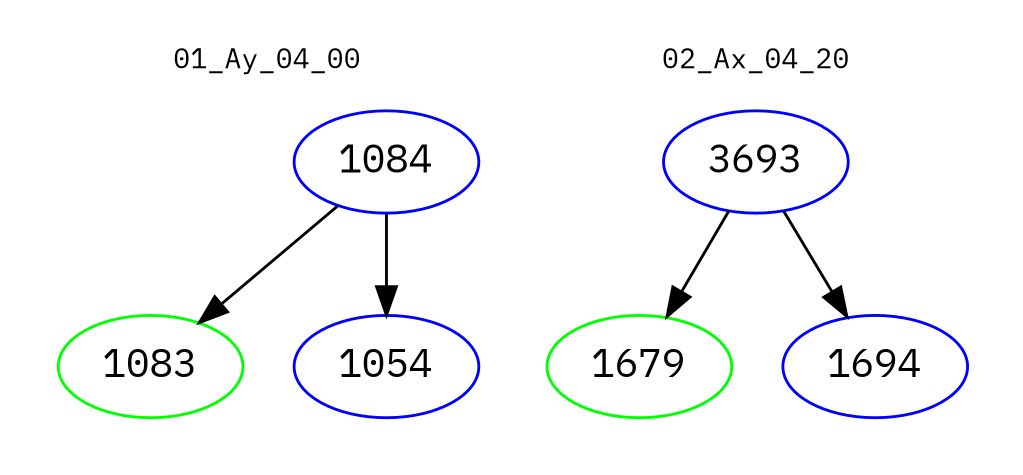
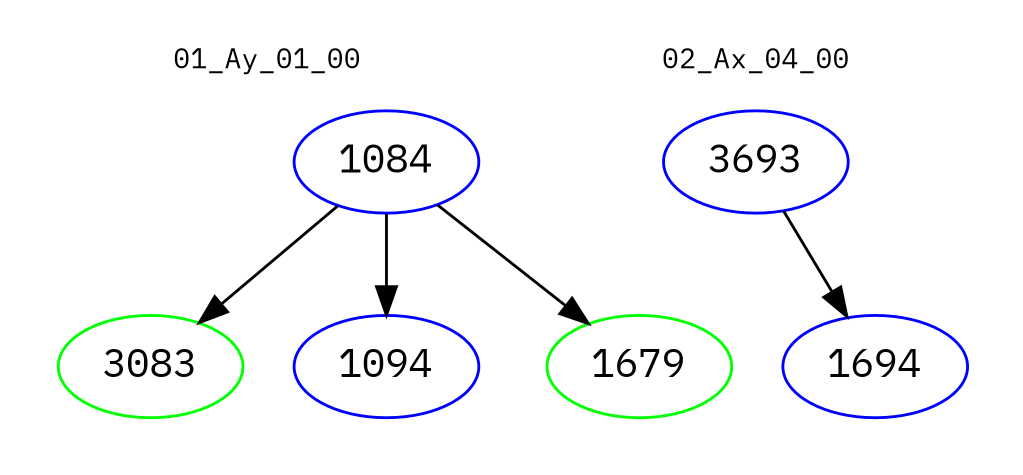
cluster "01_Ay_04_00": label "01_Ay_04_00" -> "01_Ay_01_00"
cluster "02_Ax_04_20": label "02_Ax_04_20" -> "02_Ax_04_00"
edge "3693" -> "1679": now "1084" -> "1679"
node "1083": label "1083" -> "3083"
node "1054": label "1054" -> "1094"
